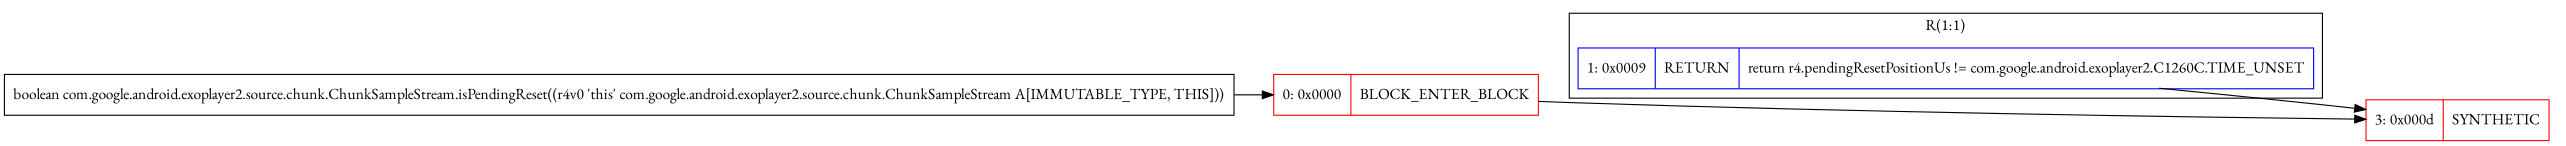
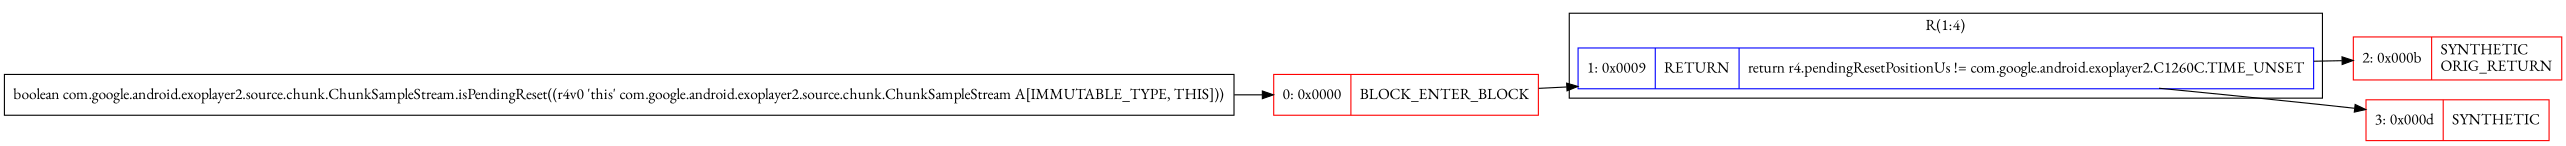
cluster "R(1:1)": label "R(1:1)" -> "R(1:4)"
node "2: 0x000b": added
edge "0: 0x0000" -> "3: 0x000d": now "0: 0x0000" -> "1: 0x0009"
